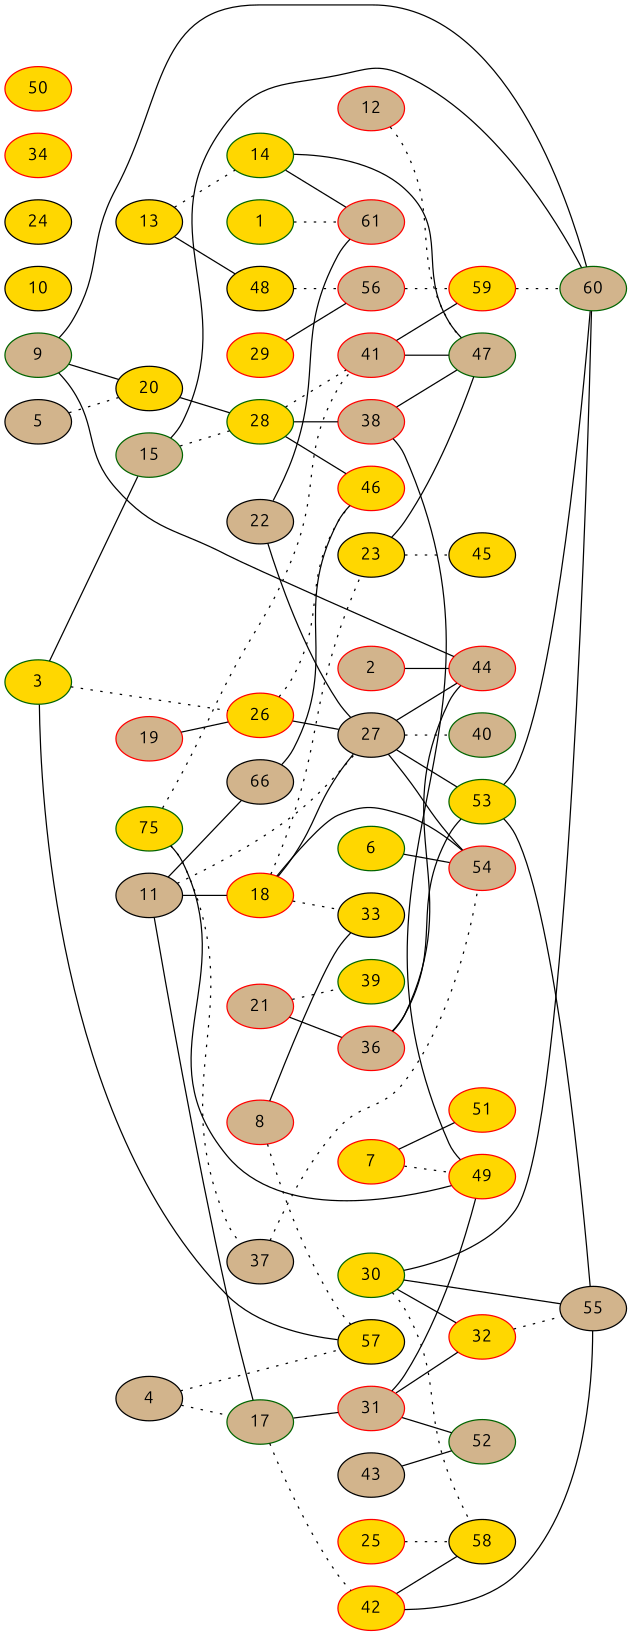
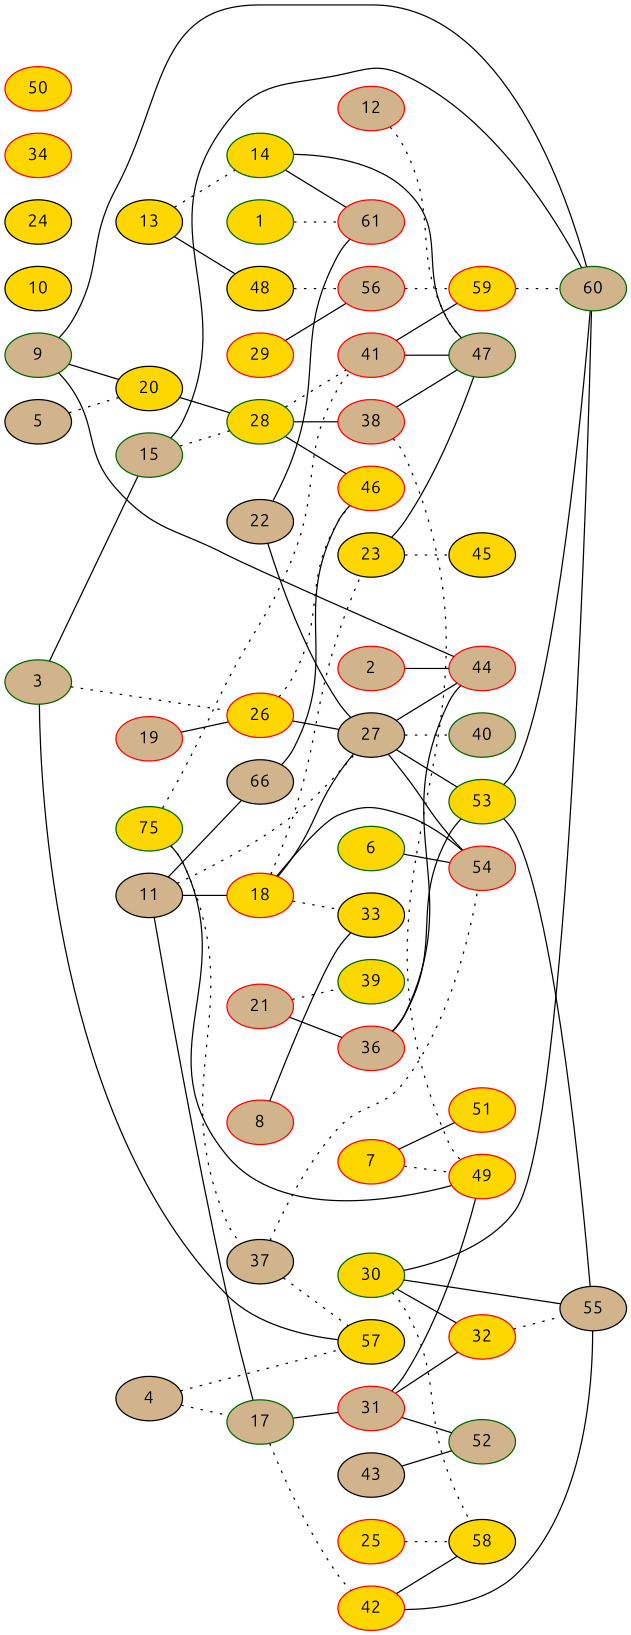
node "3": fillcolor gold -> tan
edge "38" -- "49": style solid -> dotted
edge "8" -- "57": now "37" -- "57"
